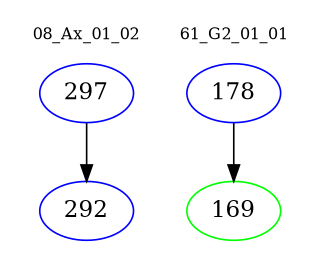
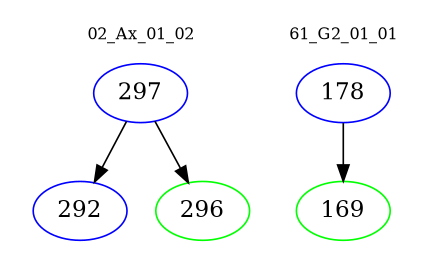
cluster "08_Ax_01_02": label "08_Ax_01_02" -> "02_Ax_01_02"
node "296": added
